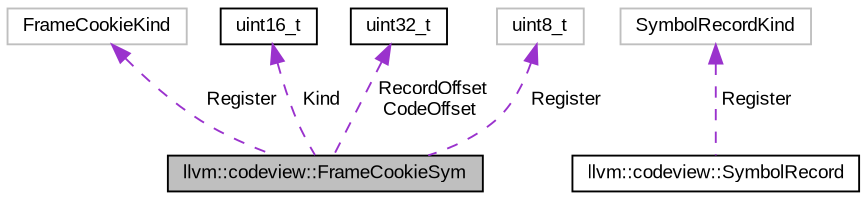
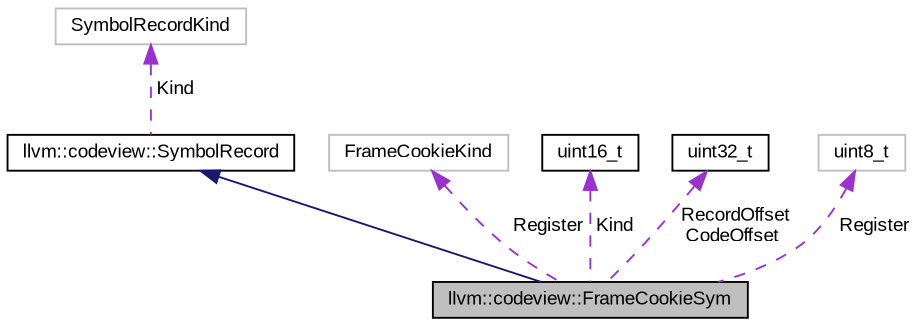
edge "llvm::codeview::SymbolRecord" -> "SymbolRecordKind": label " Register" -> " Kind"
edge "llvm::codeview::FrameCookieSym" -> "llvm::codeview::SymbolRecord": added
